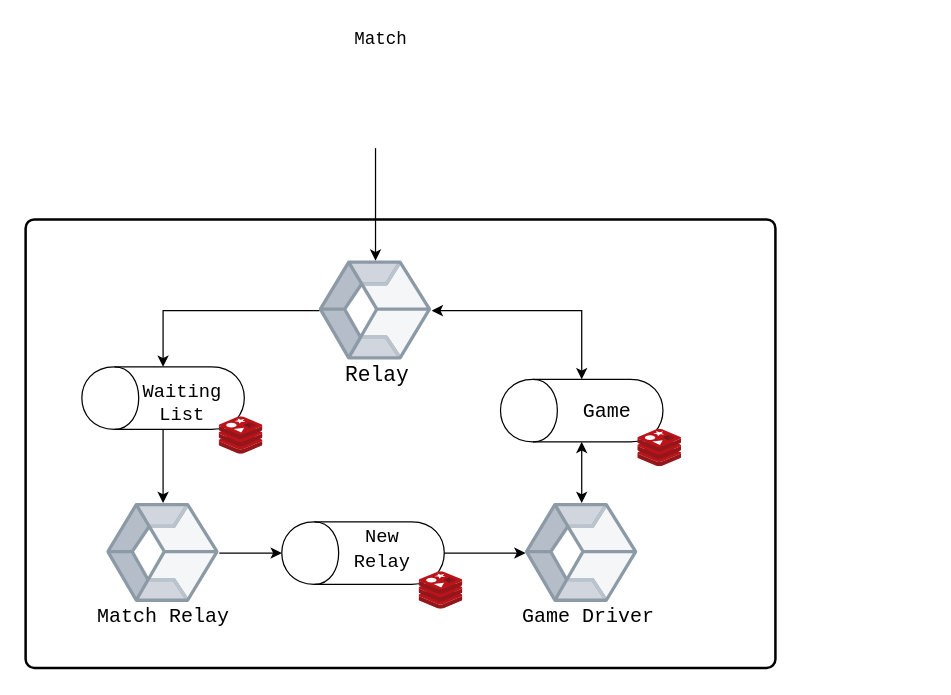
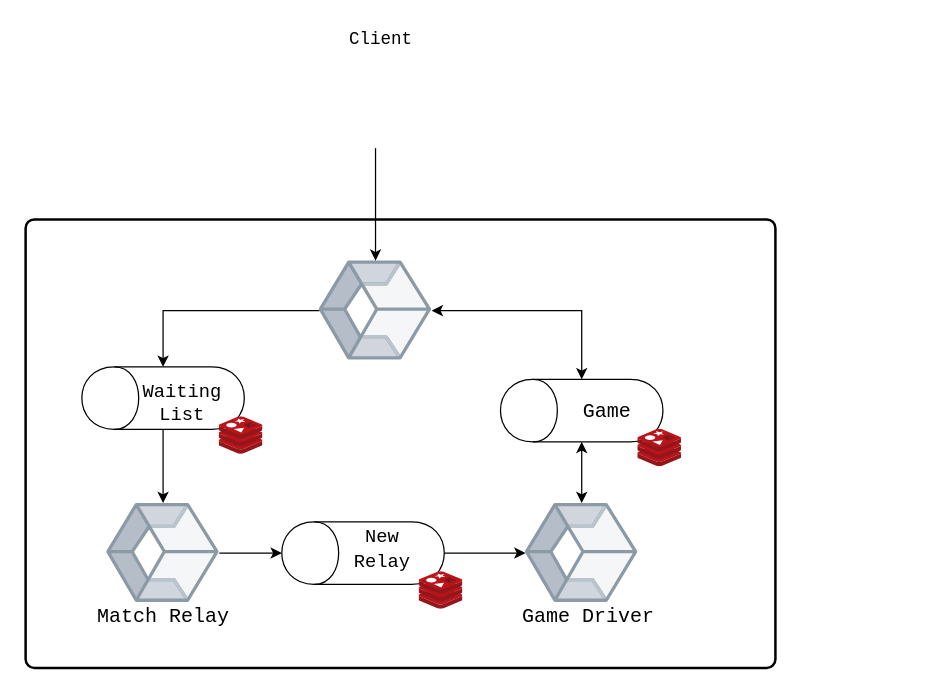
node "Match": label "Match" -> "Client"
node "Relay": removed
